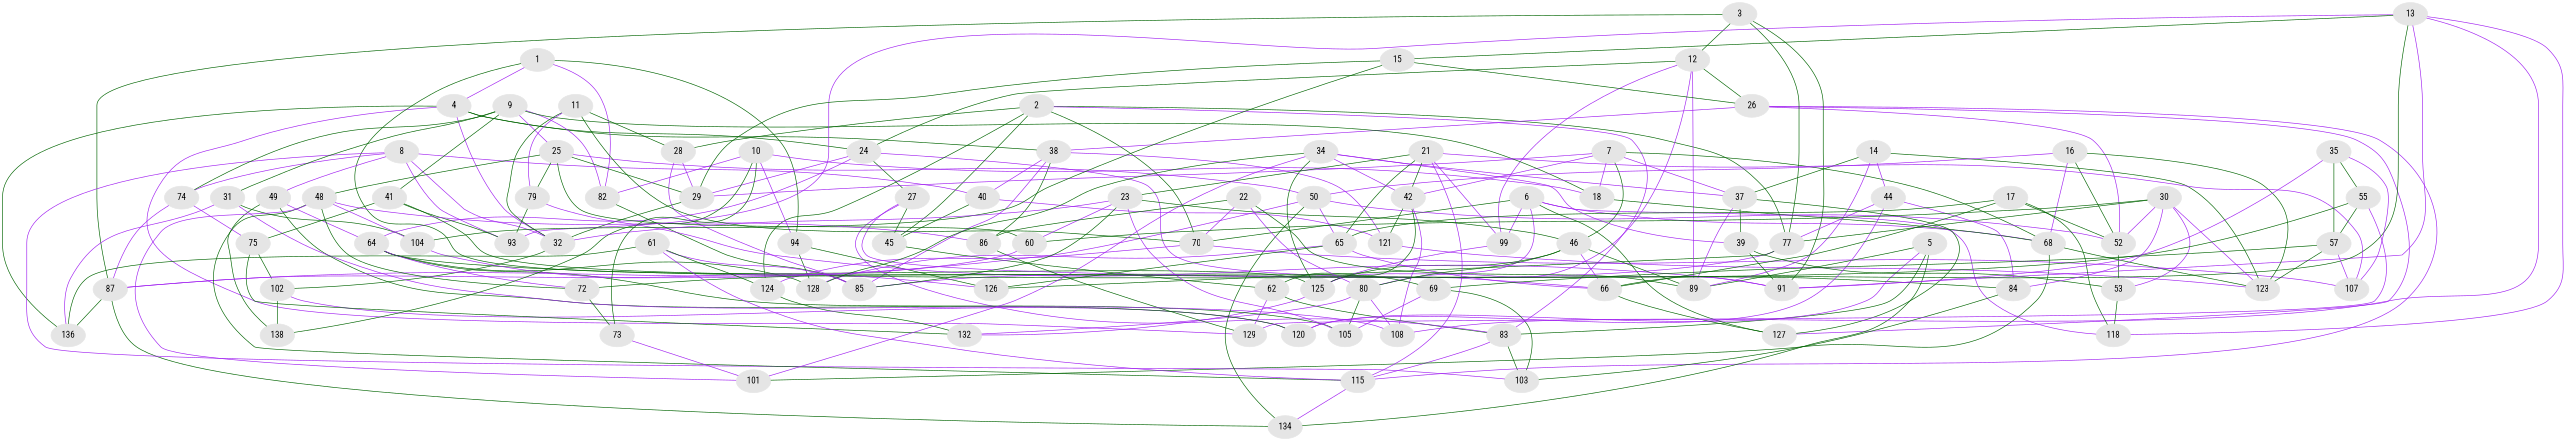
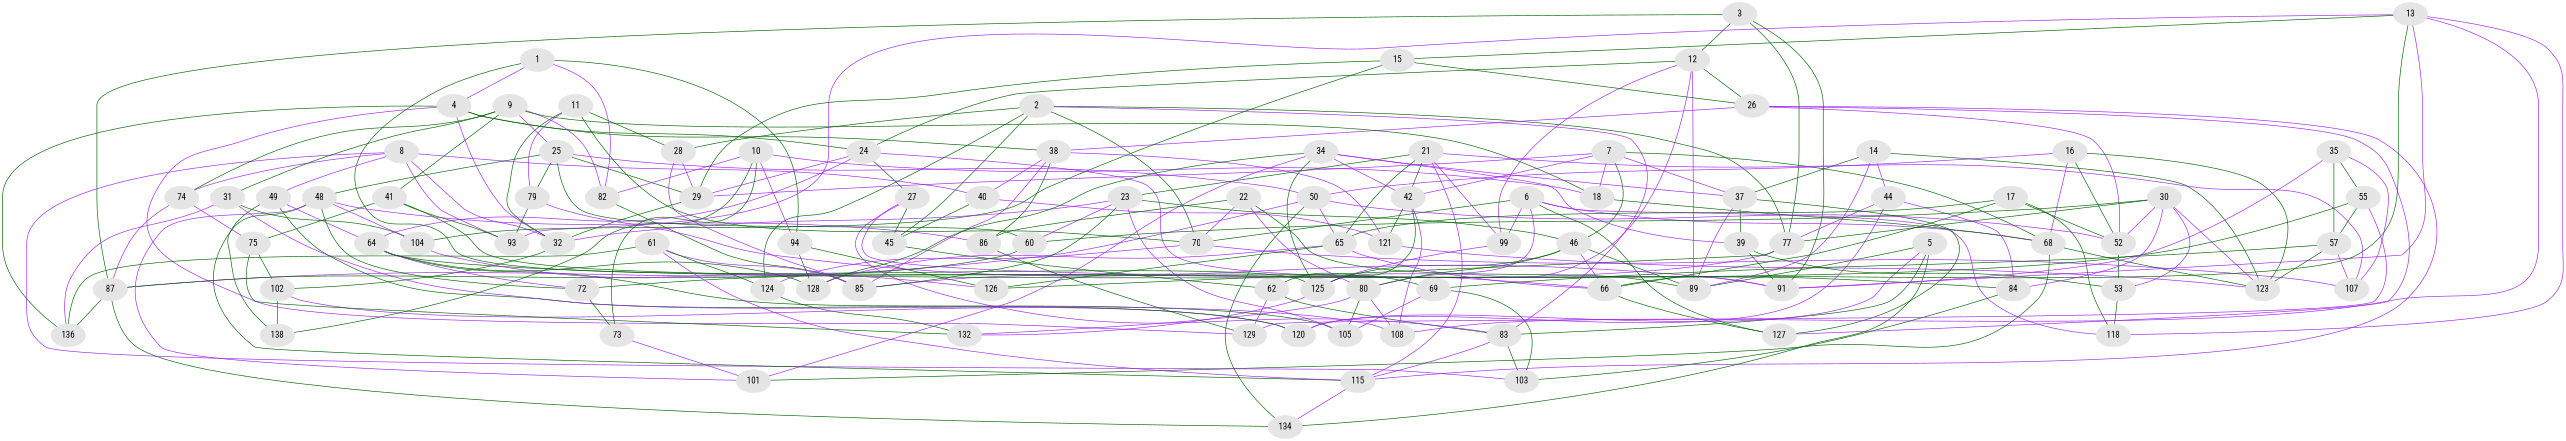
edge "60" -- "87": color purple -> darkgreen
